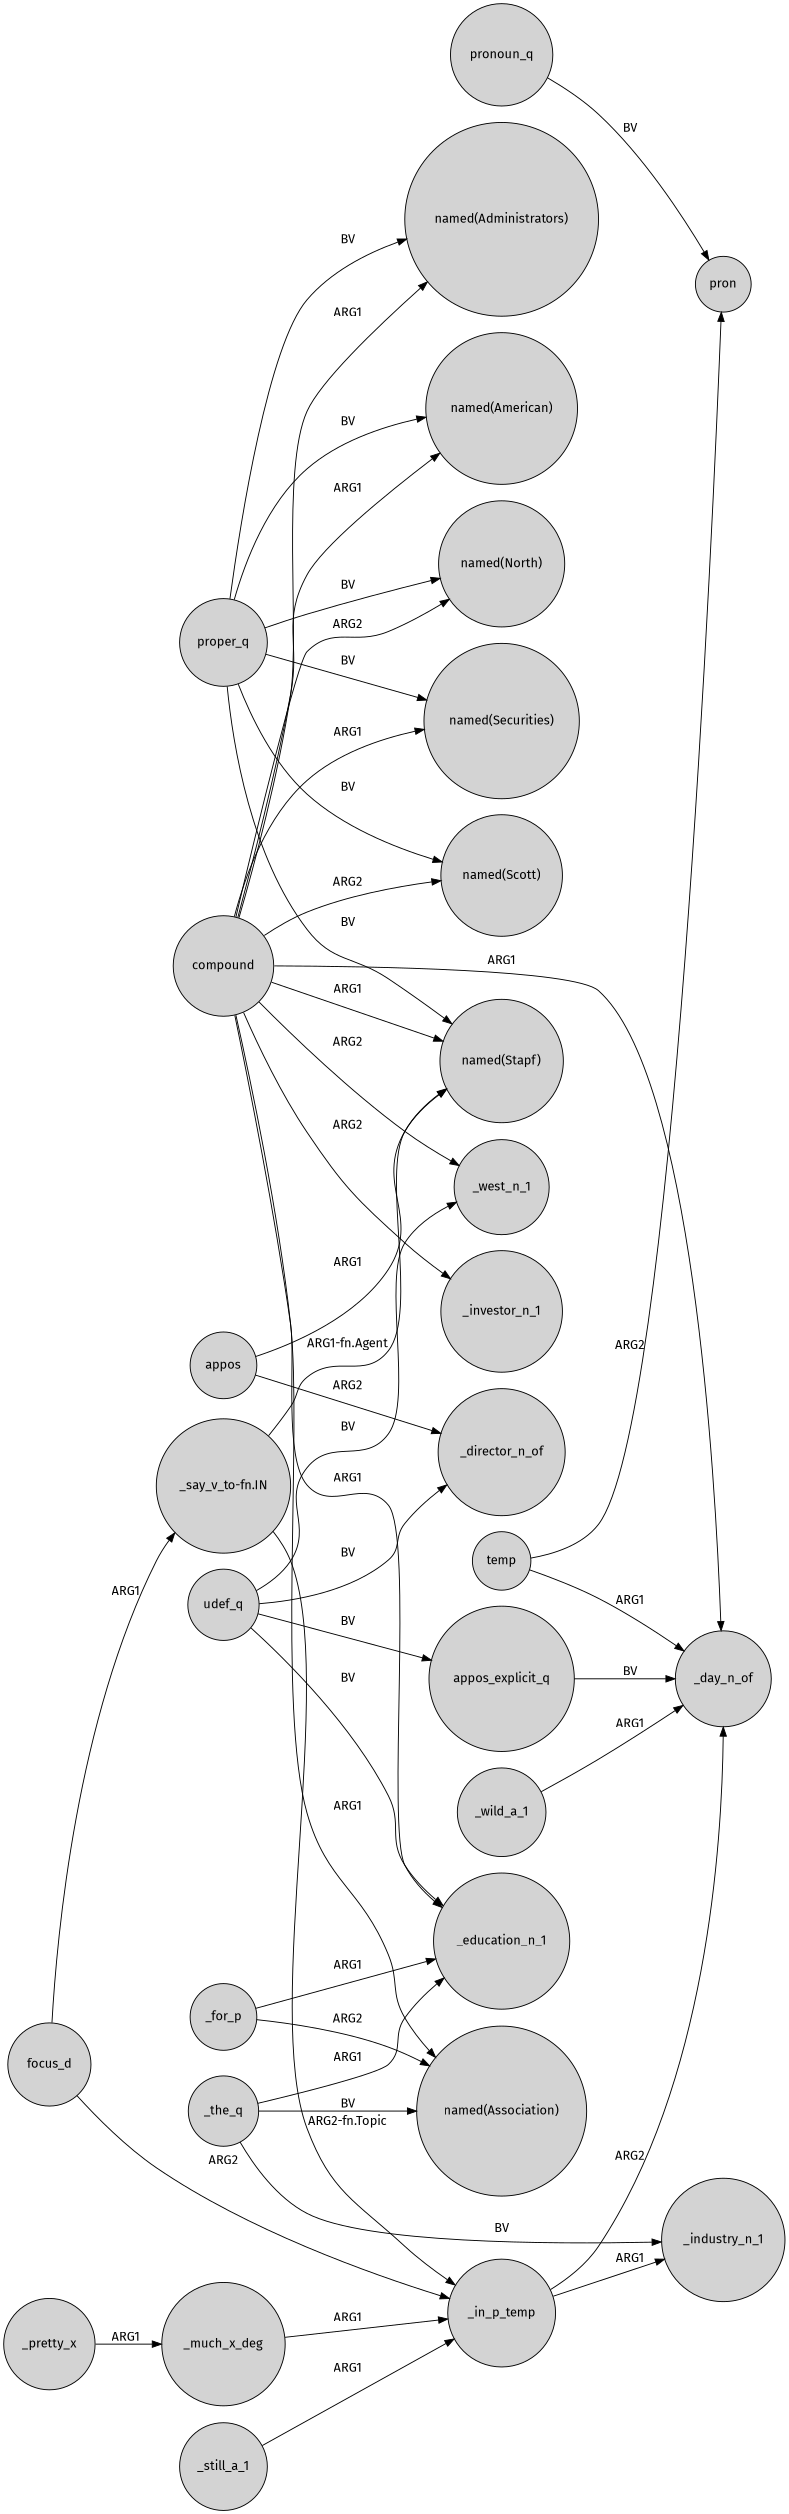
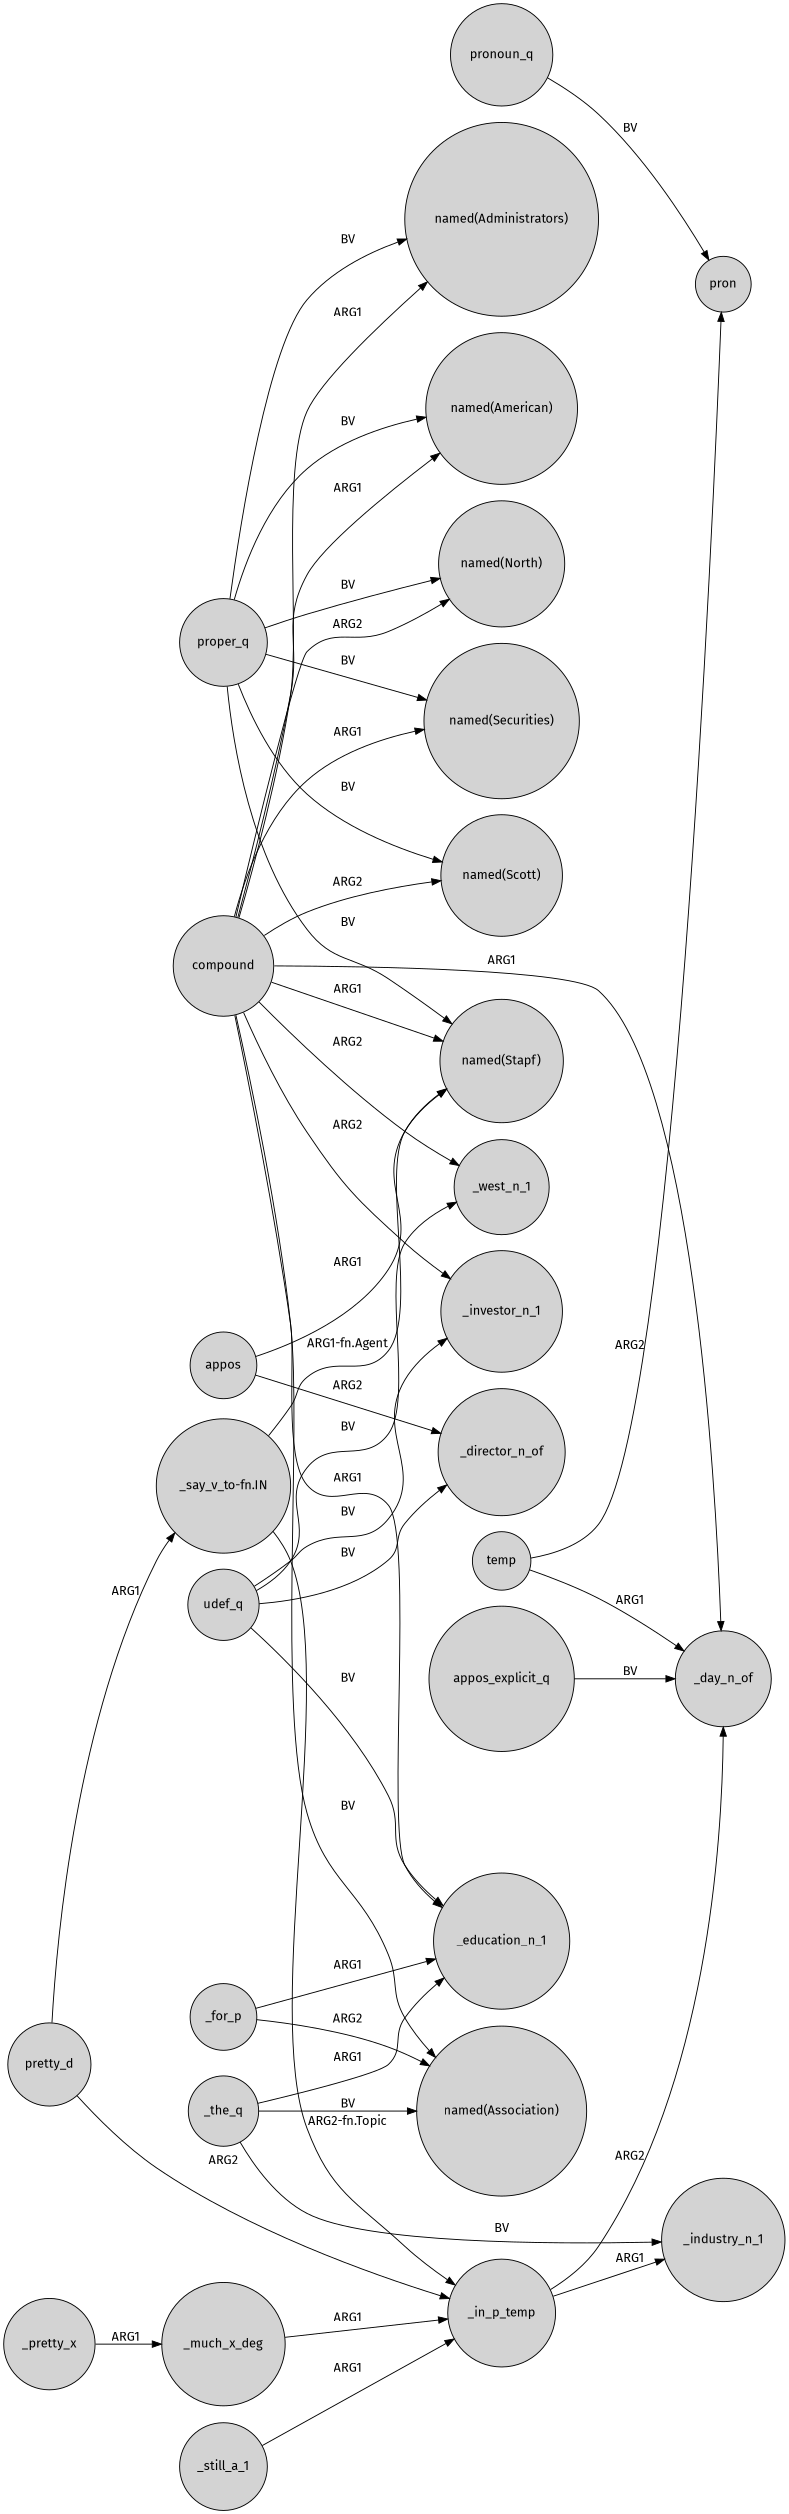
edge "udef_q" -> "appos_explicit_q": now "udef_q" -> "_investor_n_1"
edge "compound" -> "named(Association)": label "ARG1" -> "BV"
node "_wild_a_1": removed
node "focus_d": label "focus_d" -> "pretty_d"
